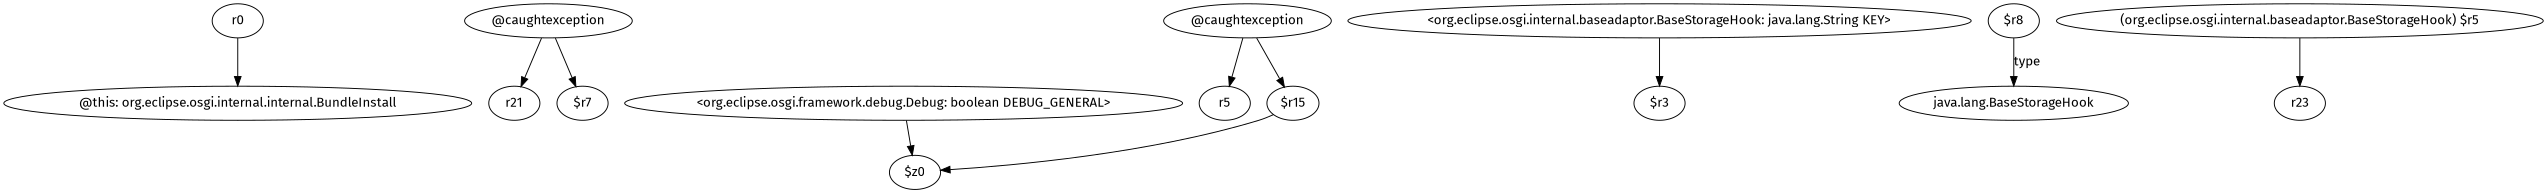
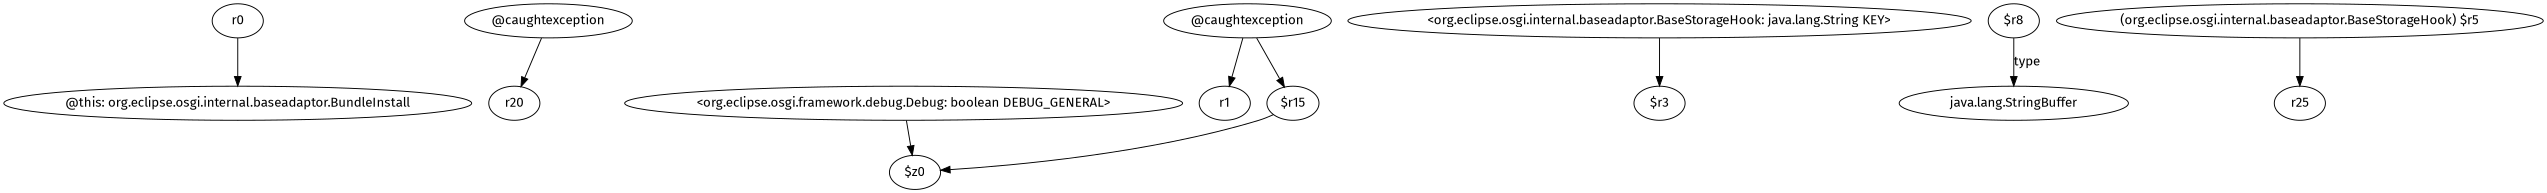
node "@this: org.eclipse.osgi.internal.internal.BundleInstall": label "@this: org.eclipse.osgi.internal.internal.BundleInstall" -> "@this: org.eclipse.osgi.internal.baseadaptor.BundleInstall"
node "r21": label "r21" -> "r20"
node "$r7": removed
node "r5": label "r5" -> "r1"
node "java.lang.BaseStorageHook": label "java.lang.BaseStorageHook" -> "java.lang.StringBuffer"
node "r23": label "r23" -> "r25"
